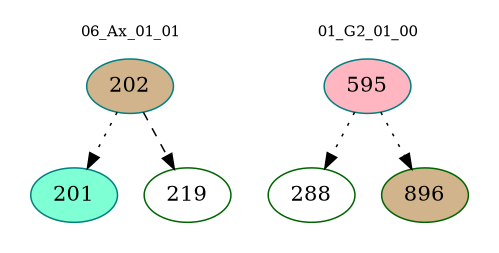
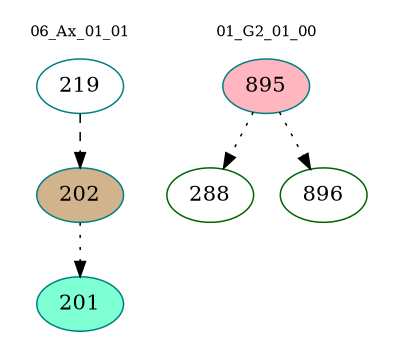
node "595": label "595" -> "895"
edge "202" -> "219": reversed
node "219": color darkgreen -> teal
node "896": fillcolor tan -> white
